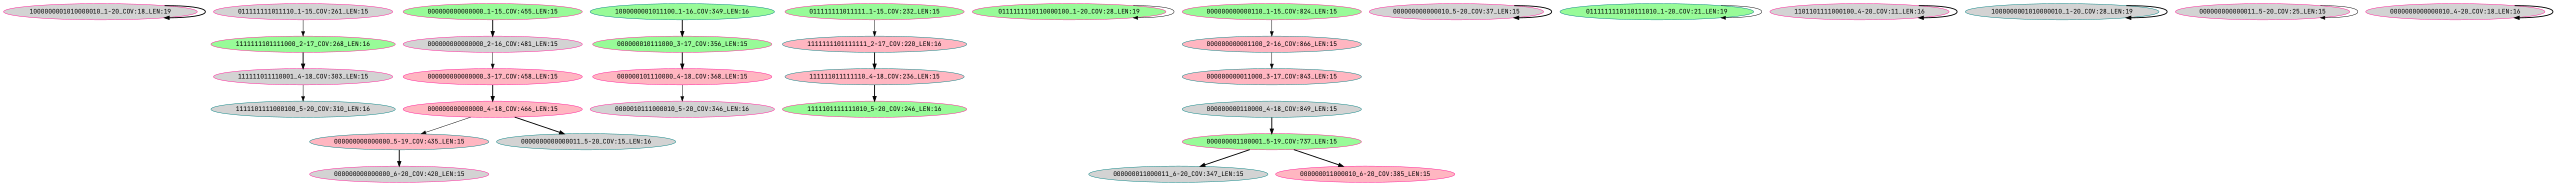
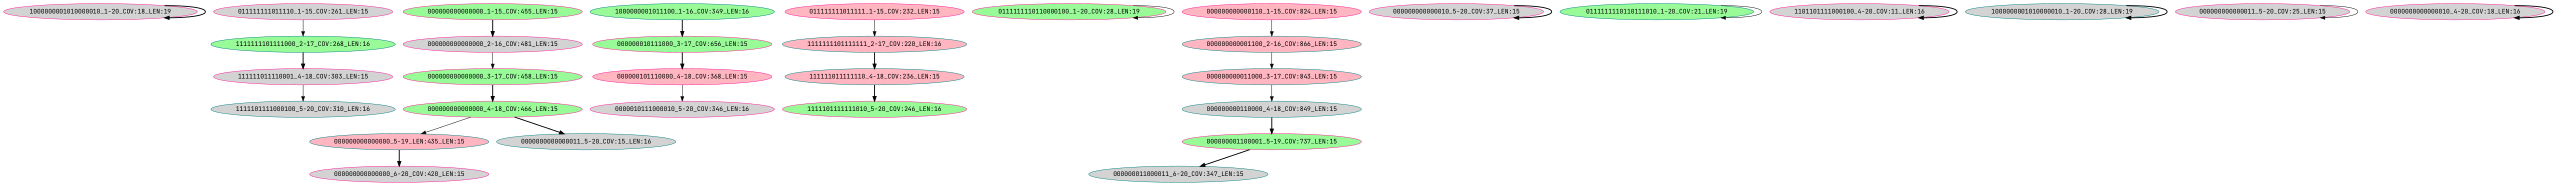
node "011111111011111_1-15_COV:232_LEN:15": fillcolor palegreen -> lightpink
node "000000000000110_1-15_COV:824_LEN:15": fillcolor palegreen -> lightpink
node "1111111101111000_2-17_COV:268_LEN:16": color deeppink -> teal
node "000000010111000_3-17_COV:356_LEN:15": label "000000010111000_3-17_COV:356_LEN:15" -> "000000010111000_3-17_COV:656_LEN:15"
node "000000000000000_3-17_COV:458_LEN:15": fillcolor lightpink -> palegreen
edge "000000000011000_3-17_COV:843_LEN:15" -> "000000000110000_4-18_COV:849_LEN:15": added
node "000000000000000_4-18_COV:466_LEN:15": fillcolor lightpink -> palegreen
node "000000000000000_5-19_COV:435_LEN:15": label "000000000000000_5-19_COV:435_LEN:15" -> "000000000000000_5-19_LEN:435_LEN:15"
node "000000011000010_6-20_COV:385_LEN:15": removed
